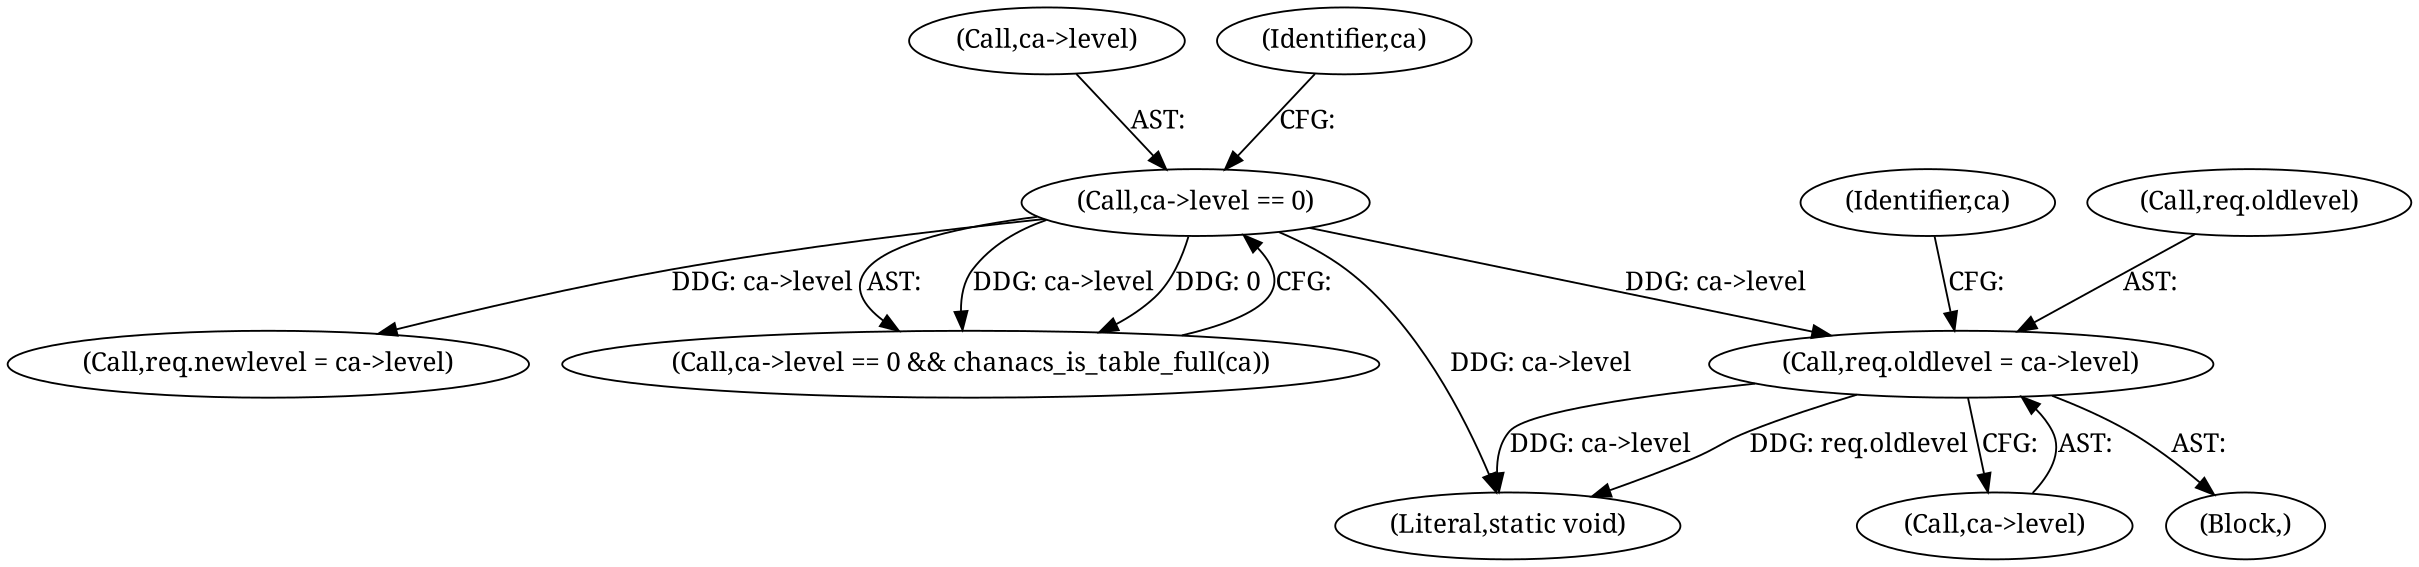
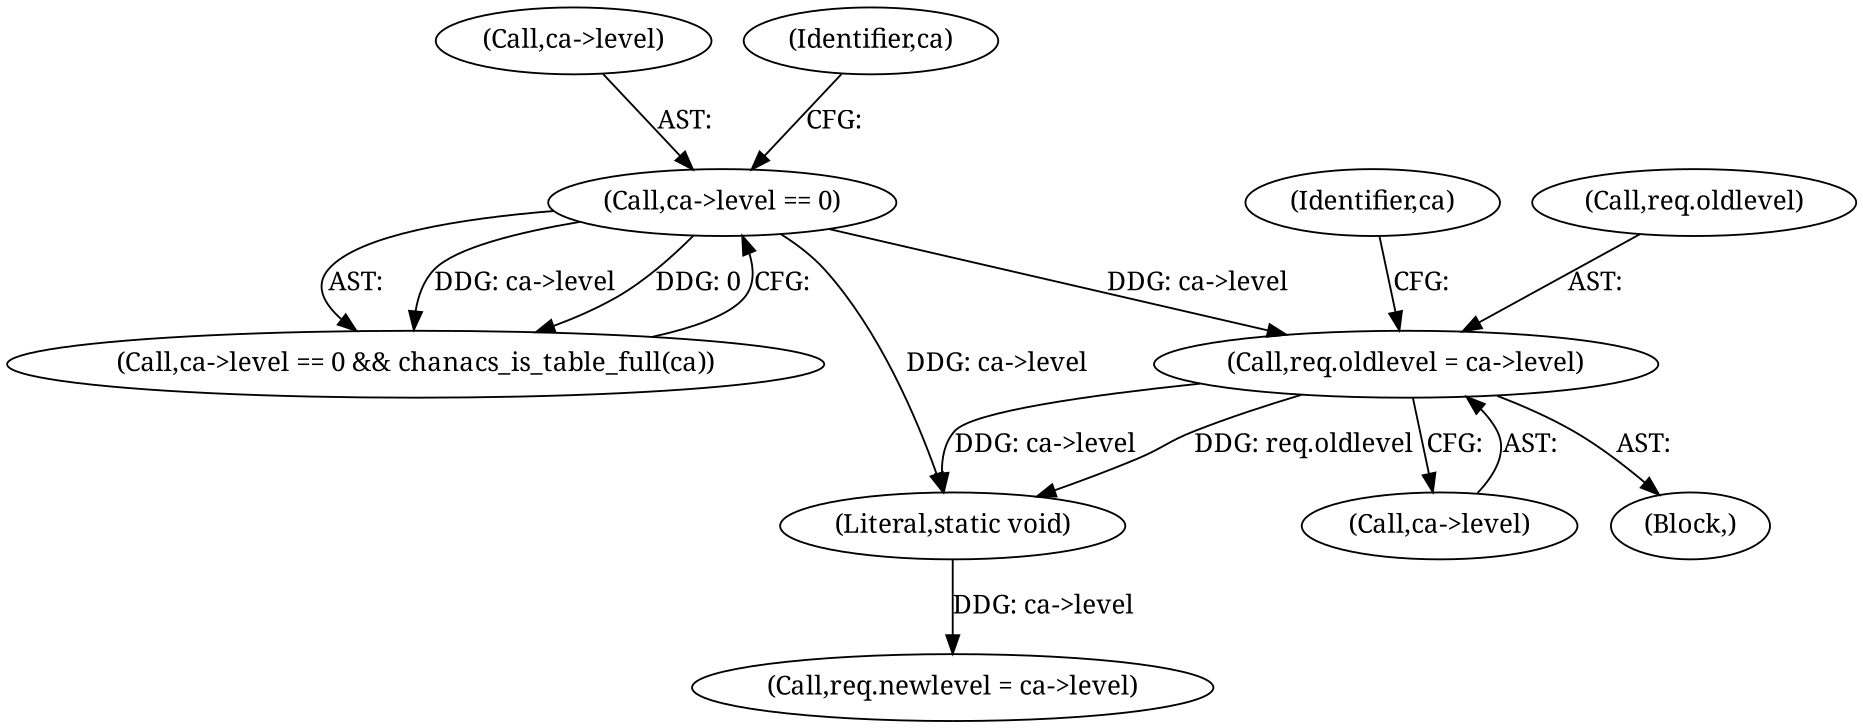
edge "(Call,ca->level == 0)" -> "(Call,req.newlevel = ca->level)": now "(Literal,static void)" -> "(Call,req.newlevel = ca->level)"
